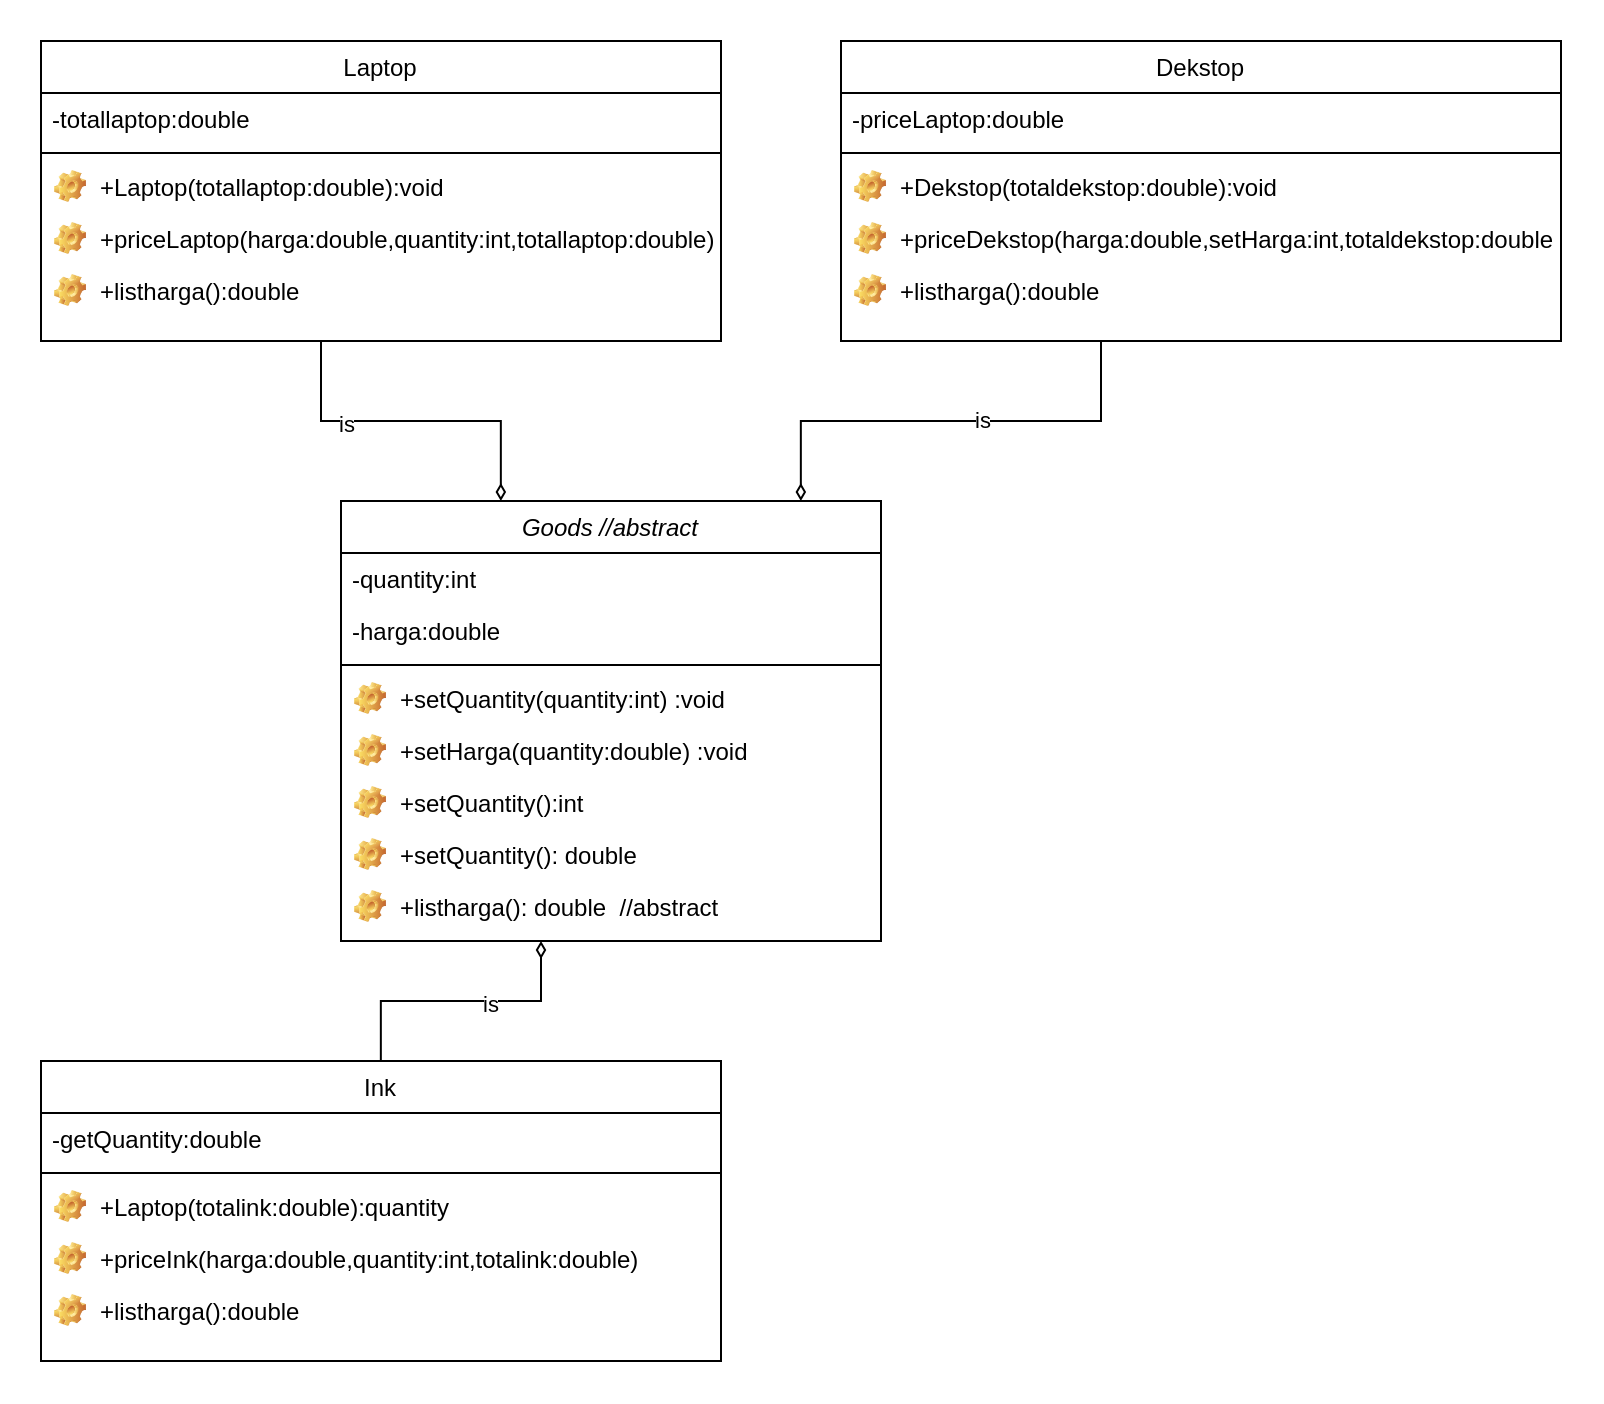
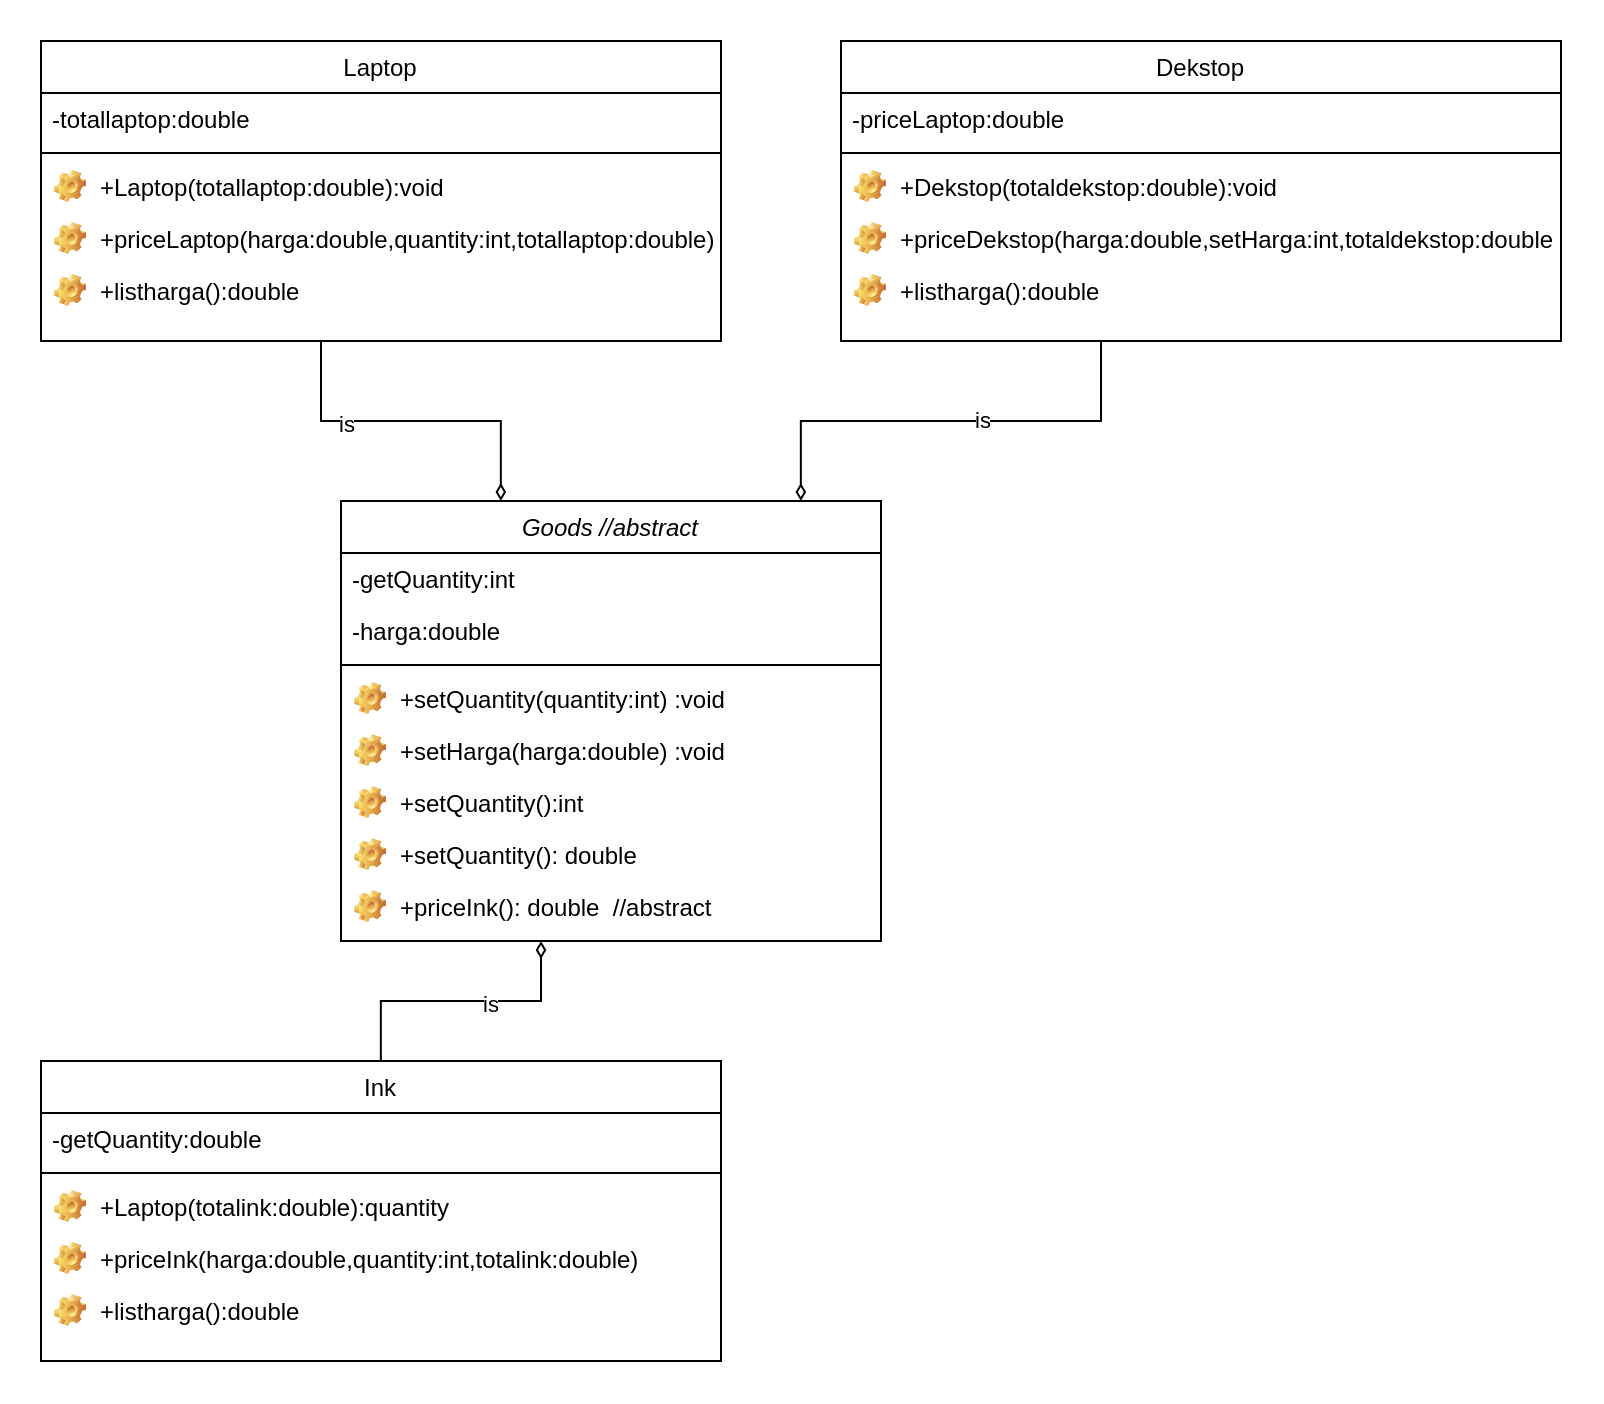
node "-quantity:int": label "-quantity:int" -> "-getQuantity:int"
node "+setHarga(quantity:double) :void": label "+setHarga(quantity:double) :void" -> "+setHarga(harga:double) :void"
node "+listharga(): double //abstract": label "+listharga(): double //abstract" -> "+priceInk(): double //abstract"
